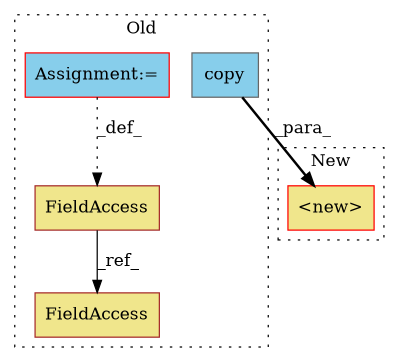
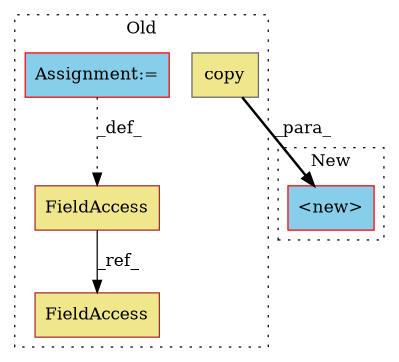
node "copy": fillcolor skyblue -> khaki
node "<new>": fillcolor khaki -> skyblue
